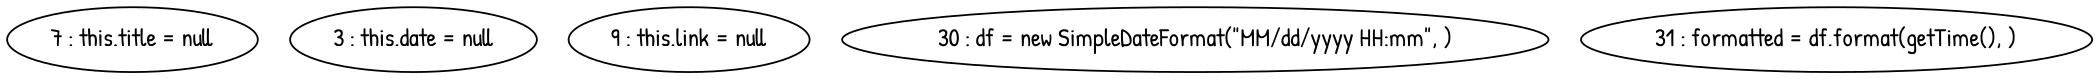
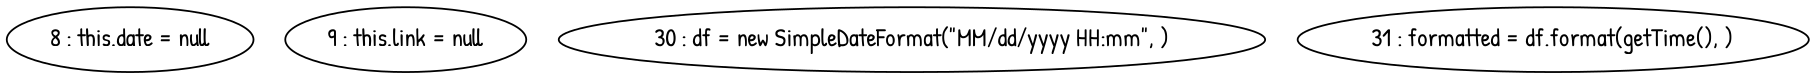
node "7 : this.title = null": removed
node "3 : this.date = null": label "3 : this.date = null" -> "8 : this.date = null"
